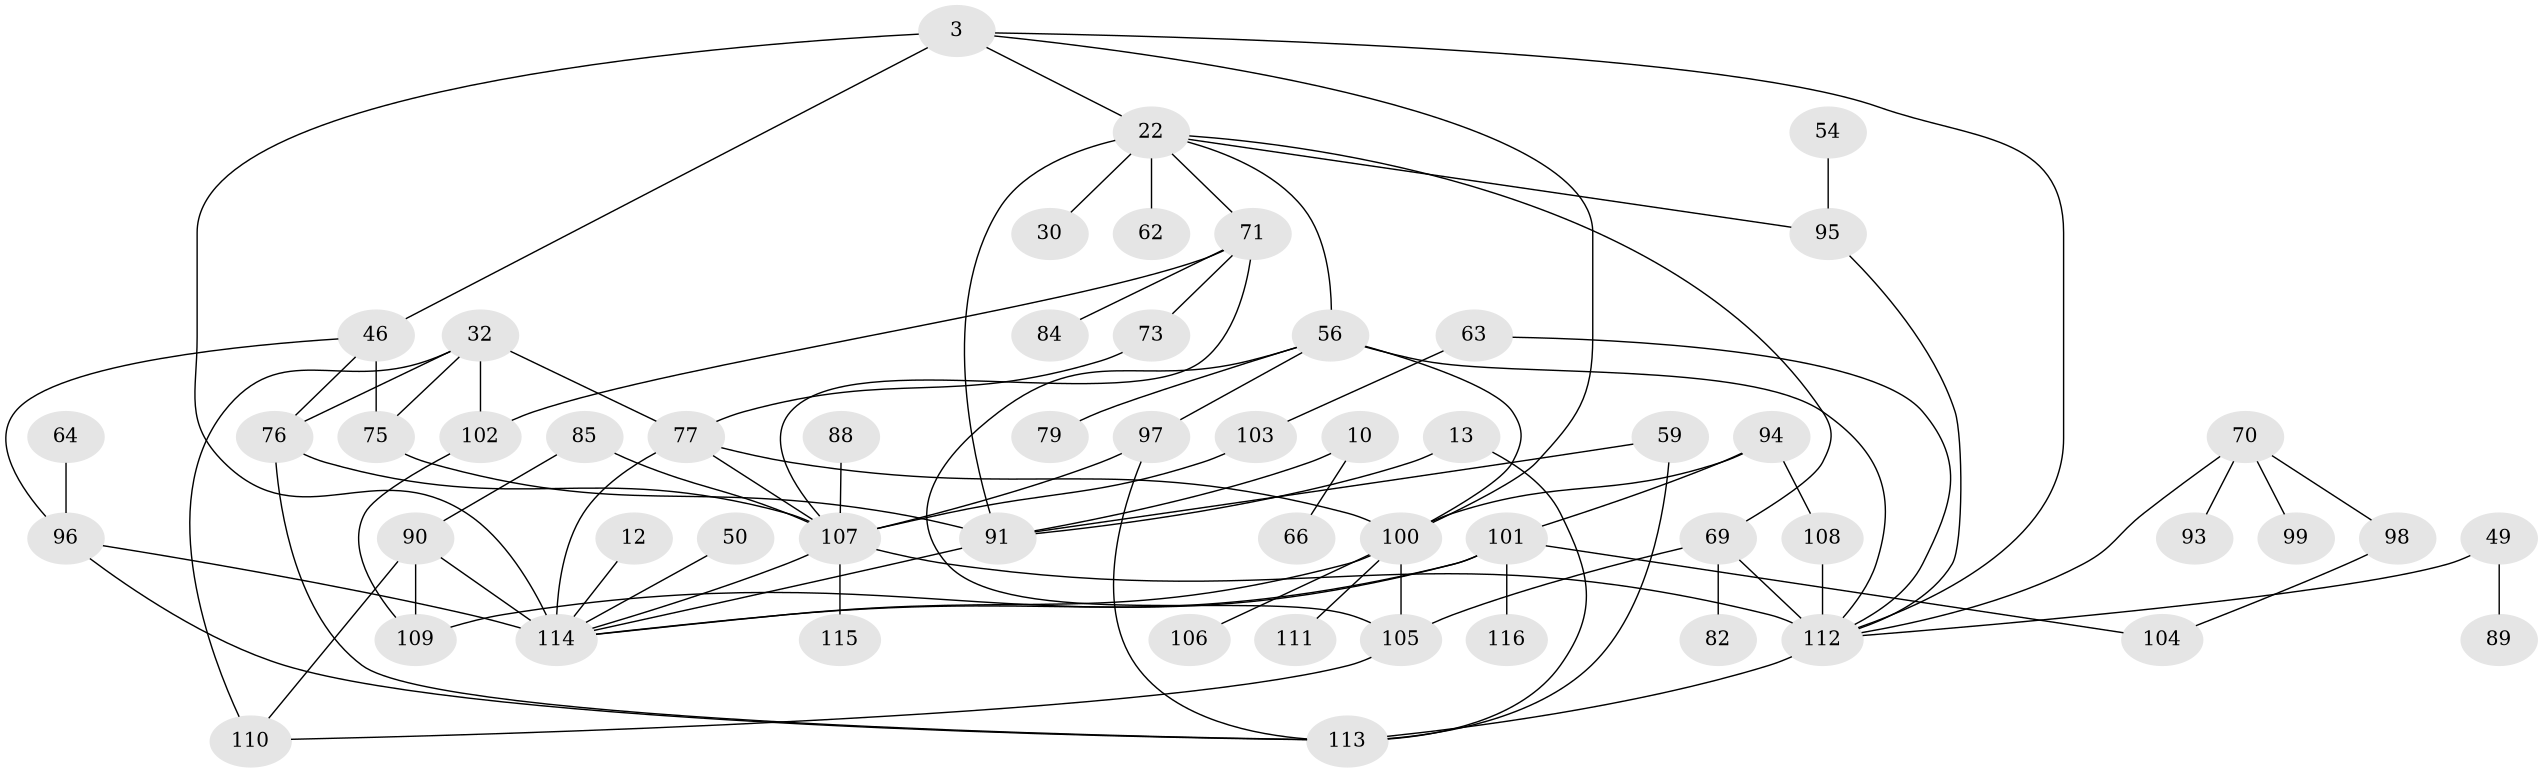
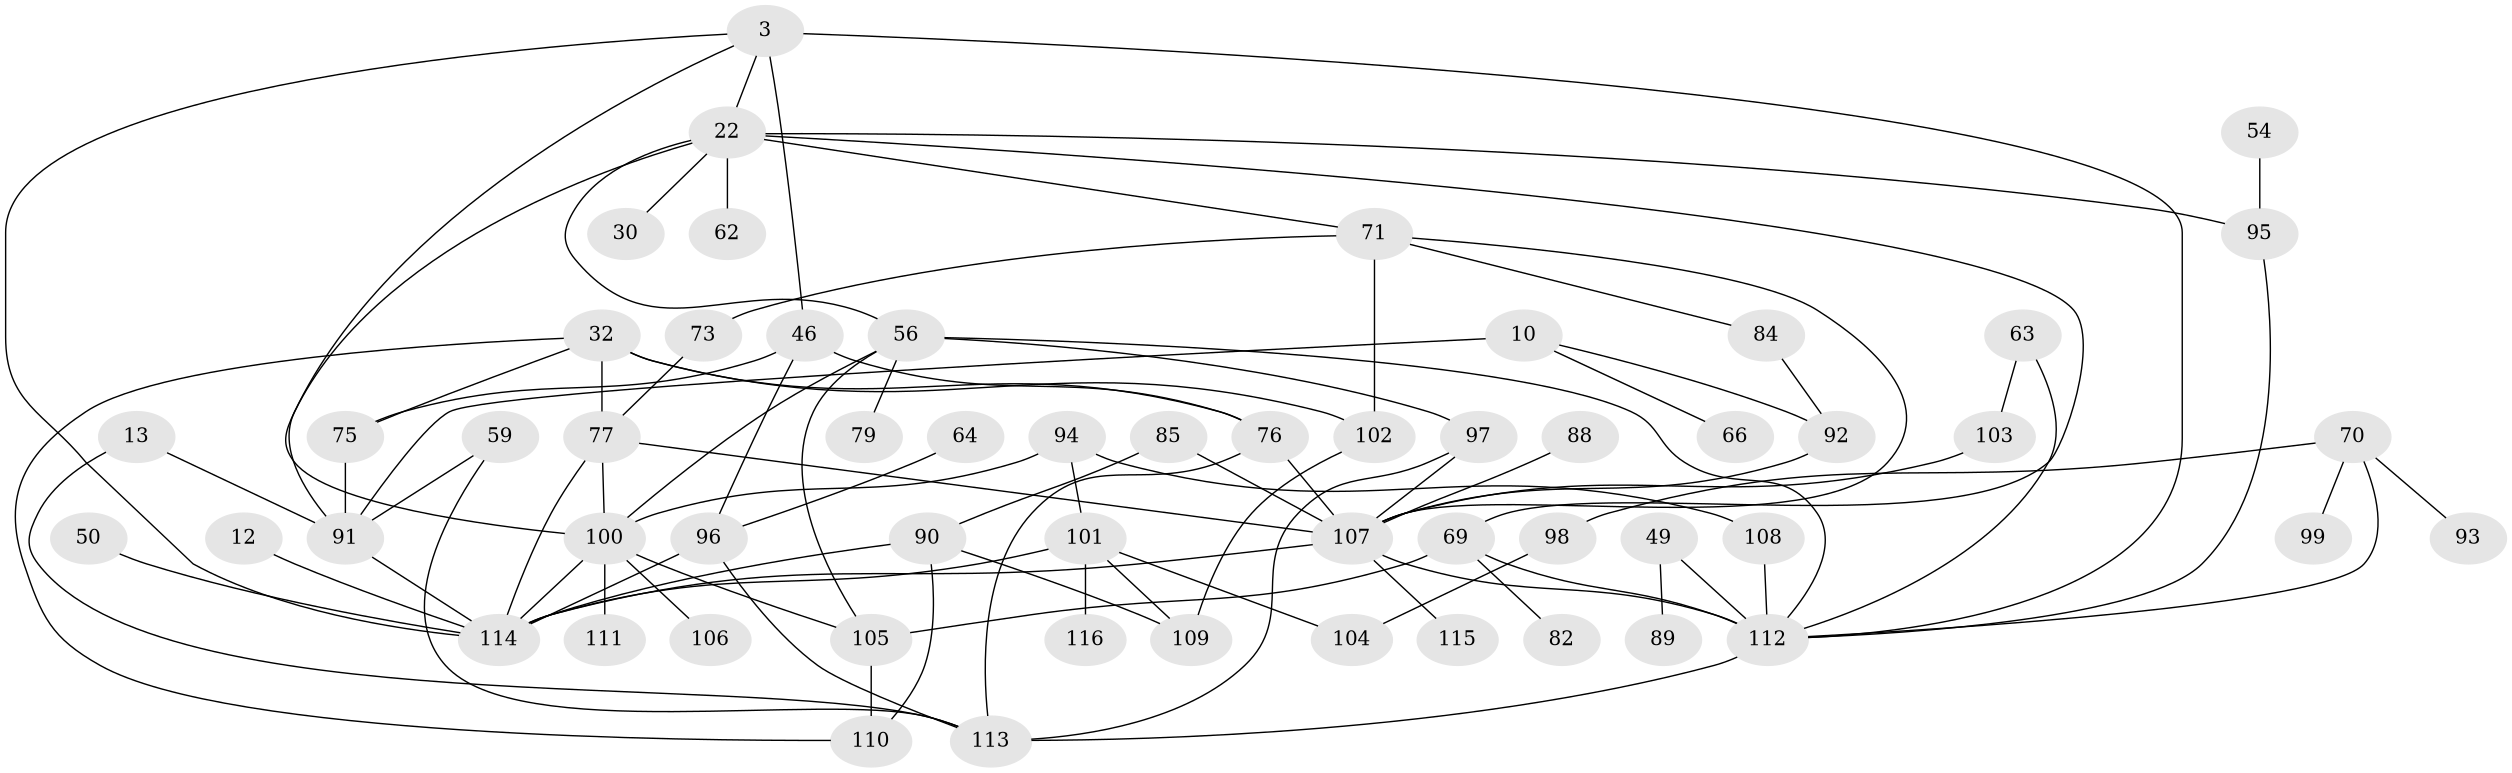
node "92": added
